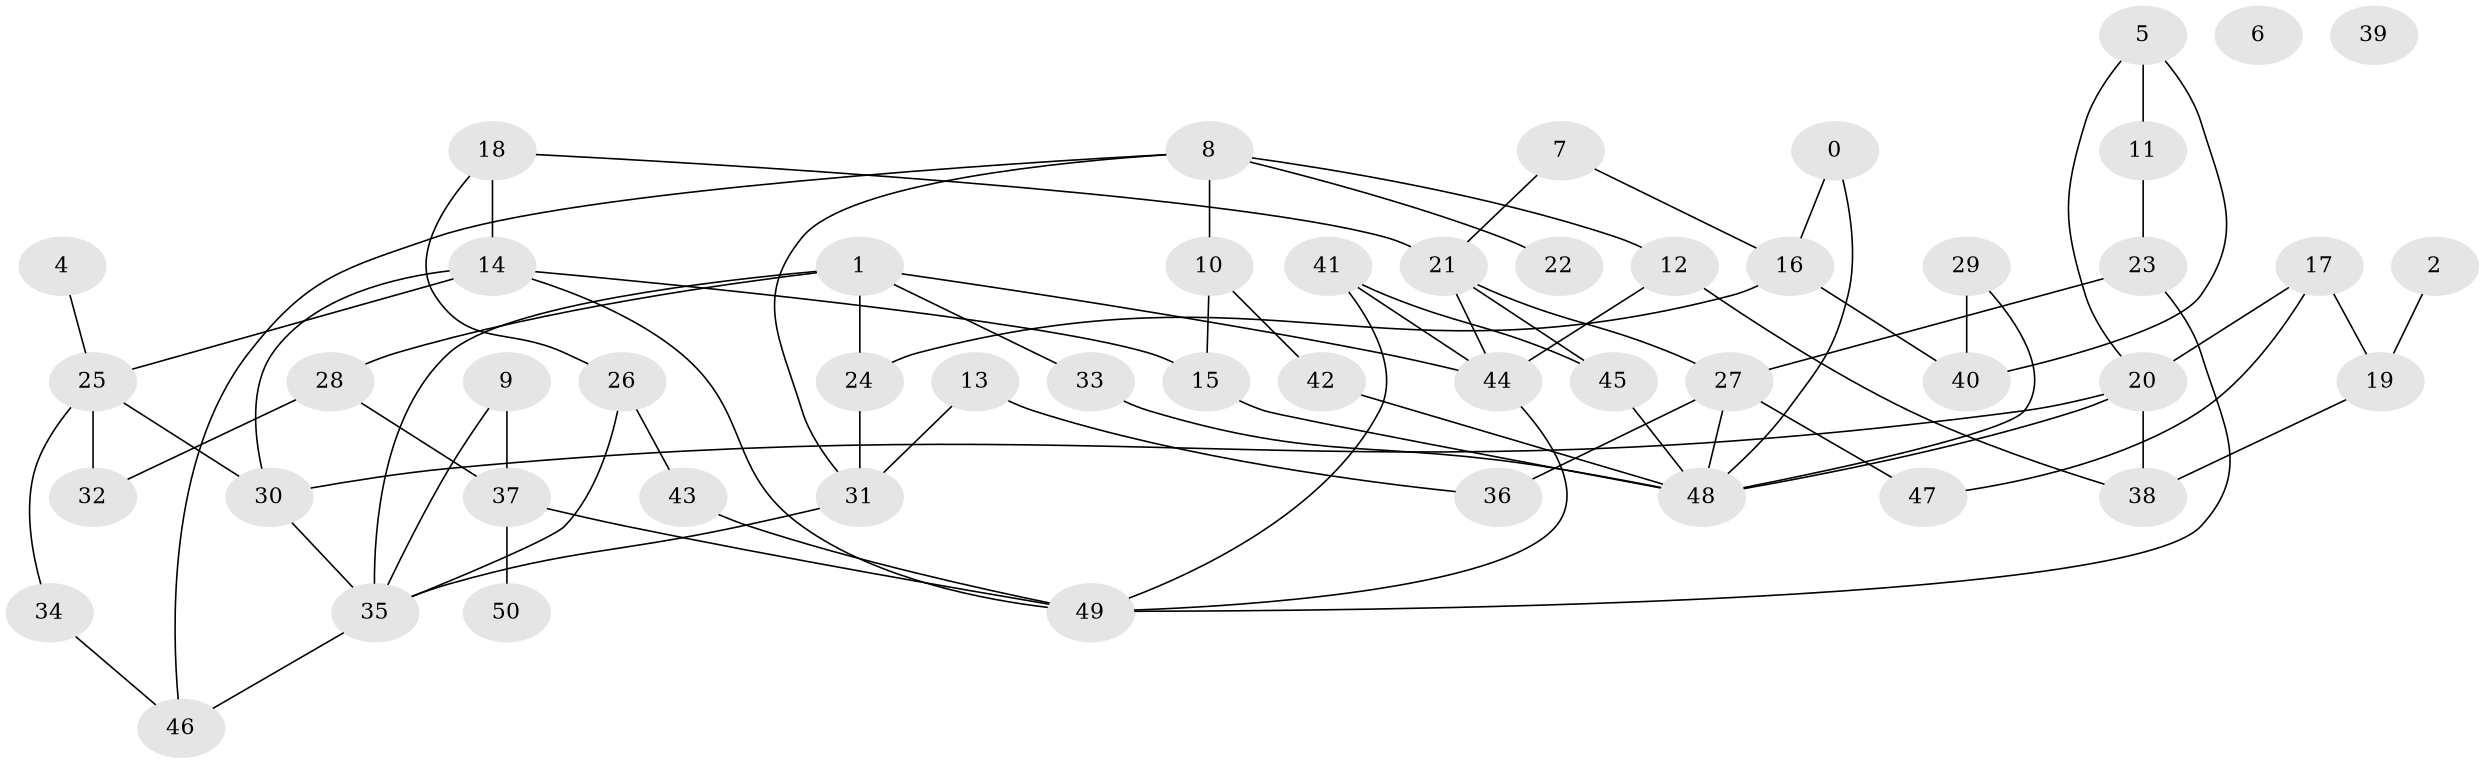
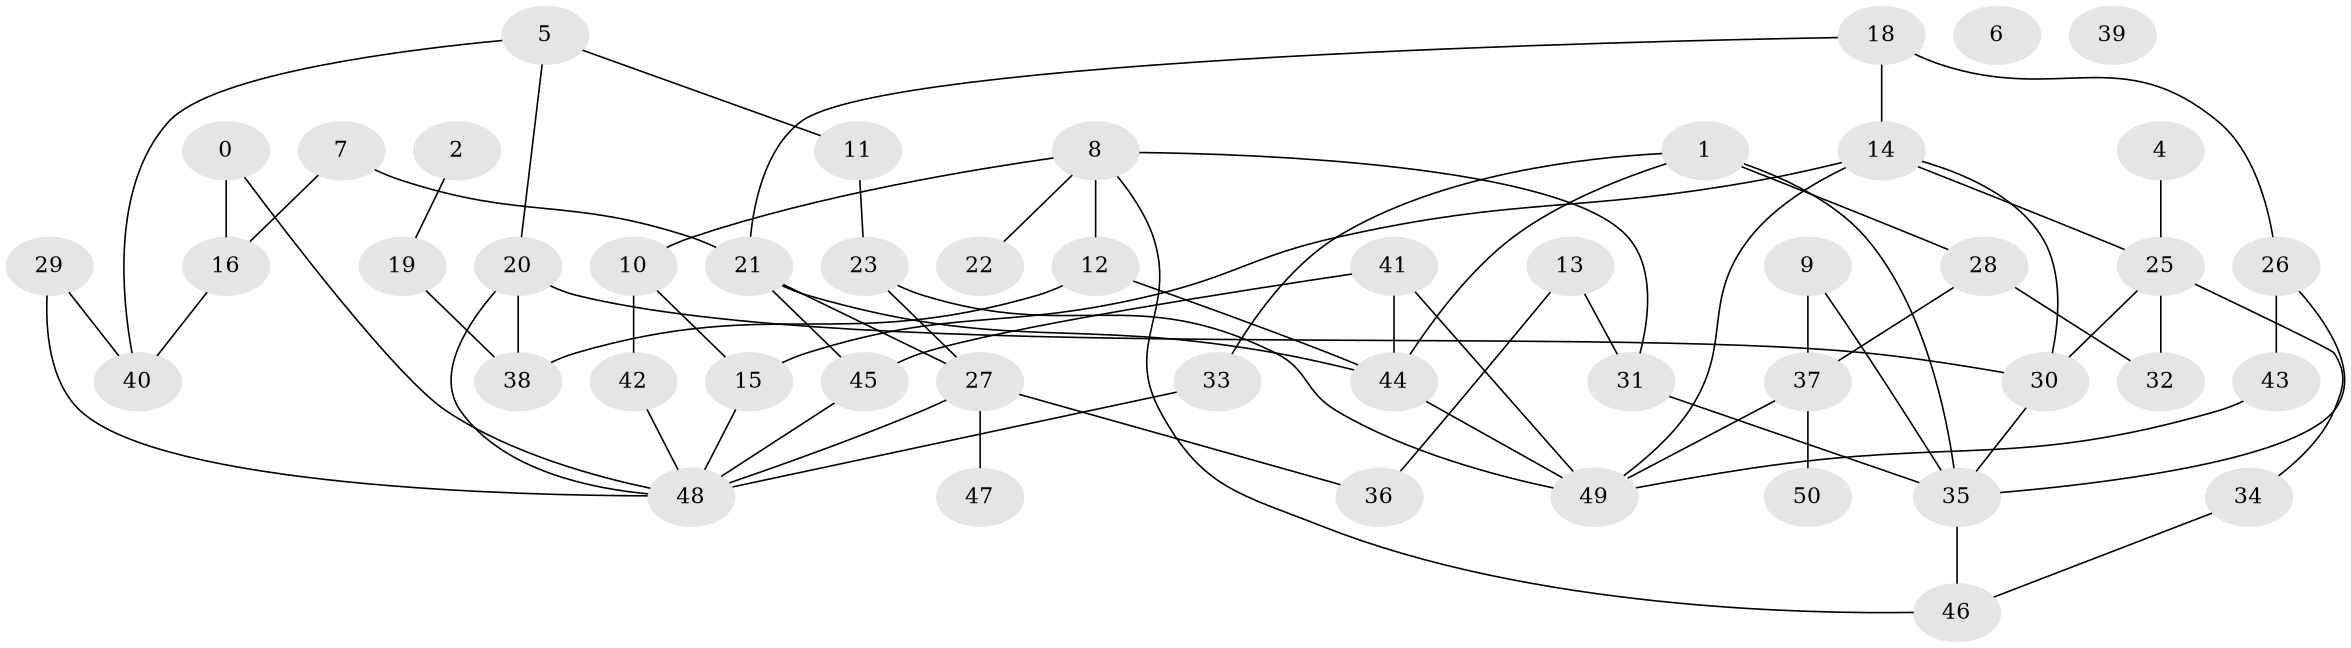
node "17": removed
node "24": removed
